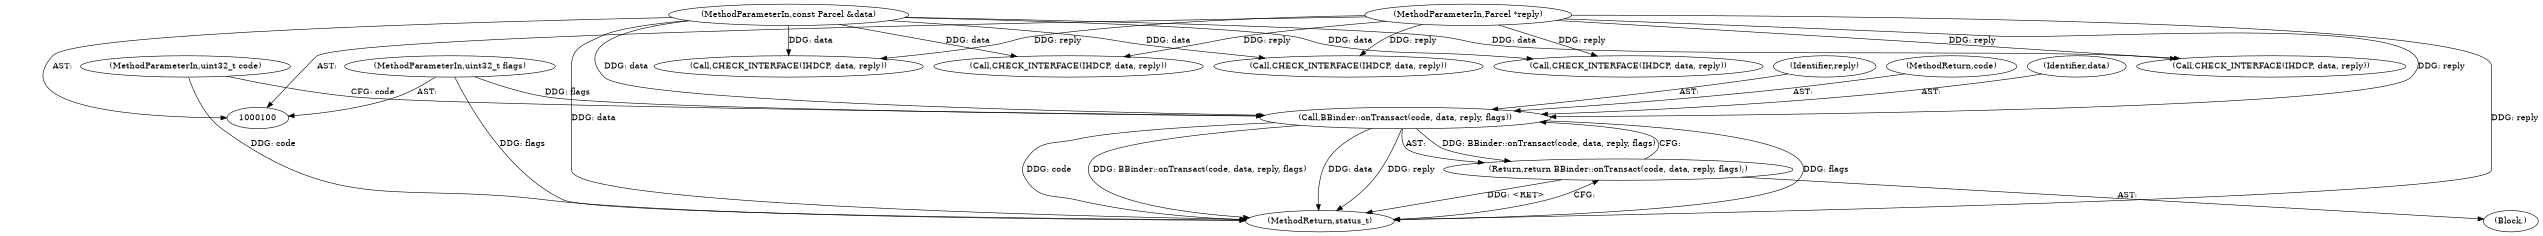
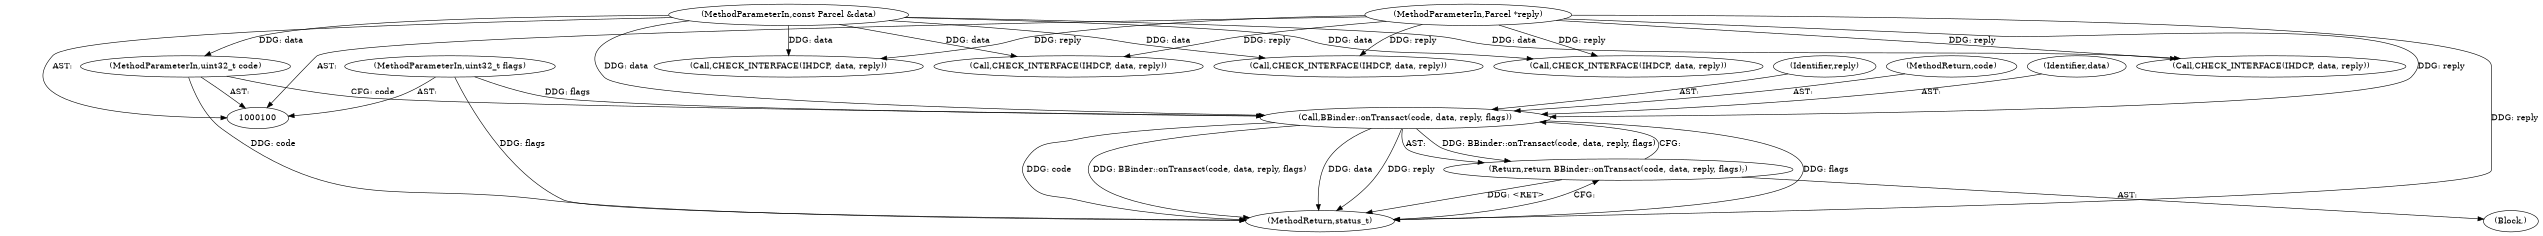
edge "(MethodParameterIn,uint32_t code)" -> "1000100": added, label "AST:"
edge "(MethodParameterIn,const Parcel &data)" -> "(MethodReturn,status_t)": now "(MethodParameterIn,const Parcel &data)" -> "(MethodParameterIn,uint32_t code)"
